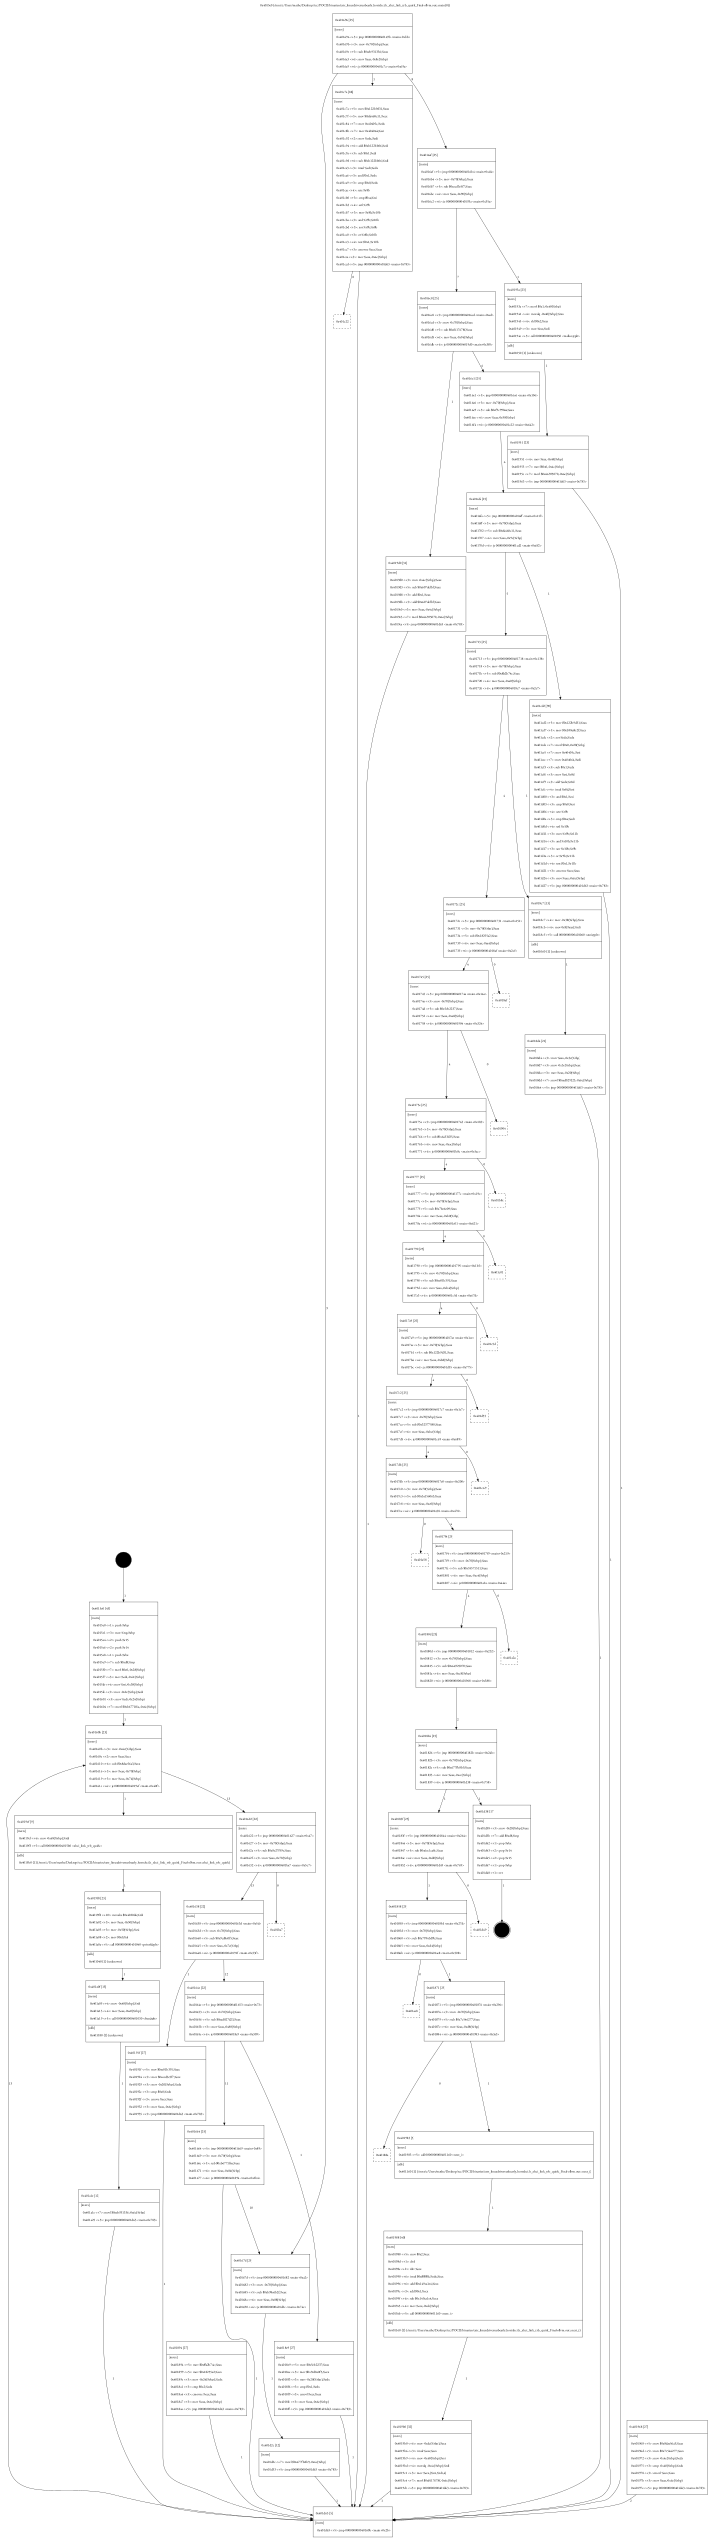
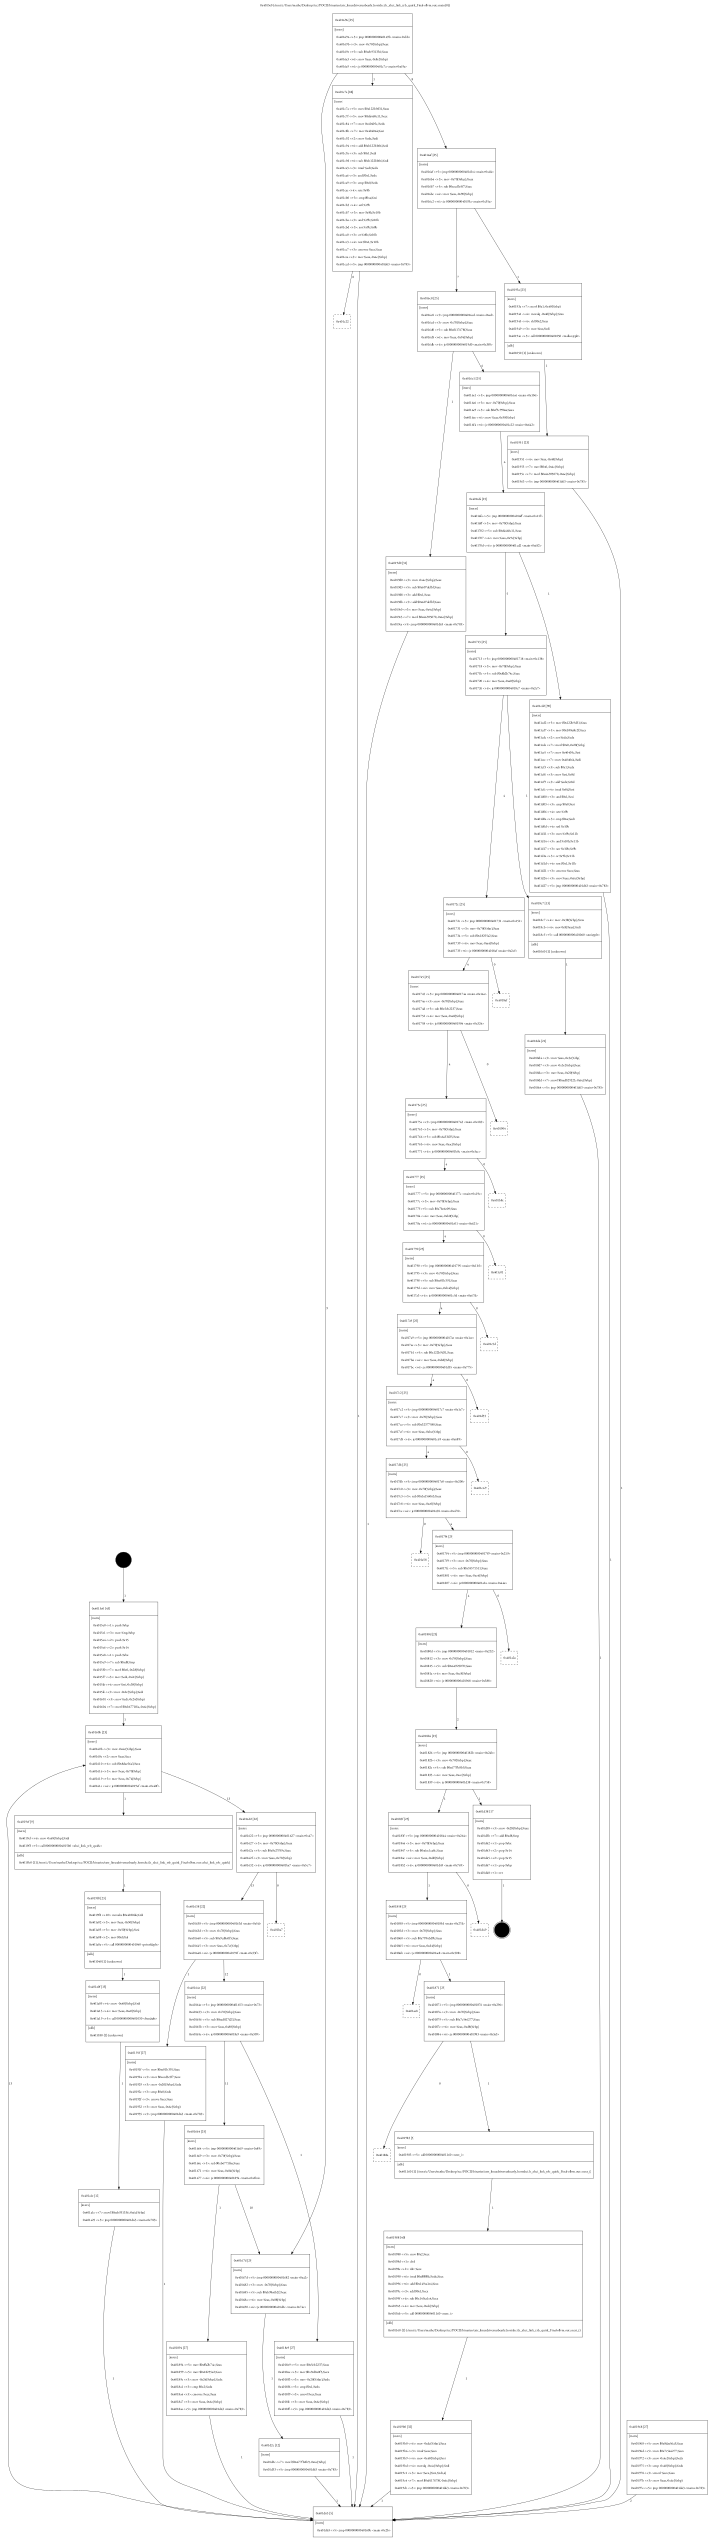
edge "0x401664 [25]" -> "0x401d63 [5]": now "0x401664 [25]" -> "0x401894 [27]"
